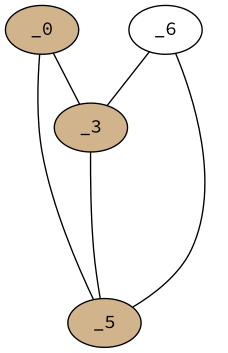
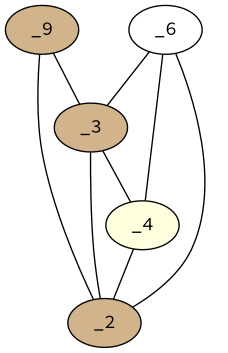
node "_0": label "_0" -> "_9"
node "_4": added
node "_5": label "_5" -> "_2"
